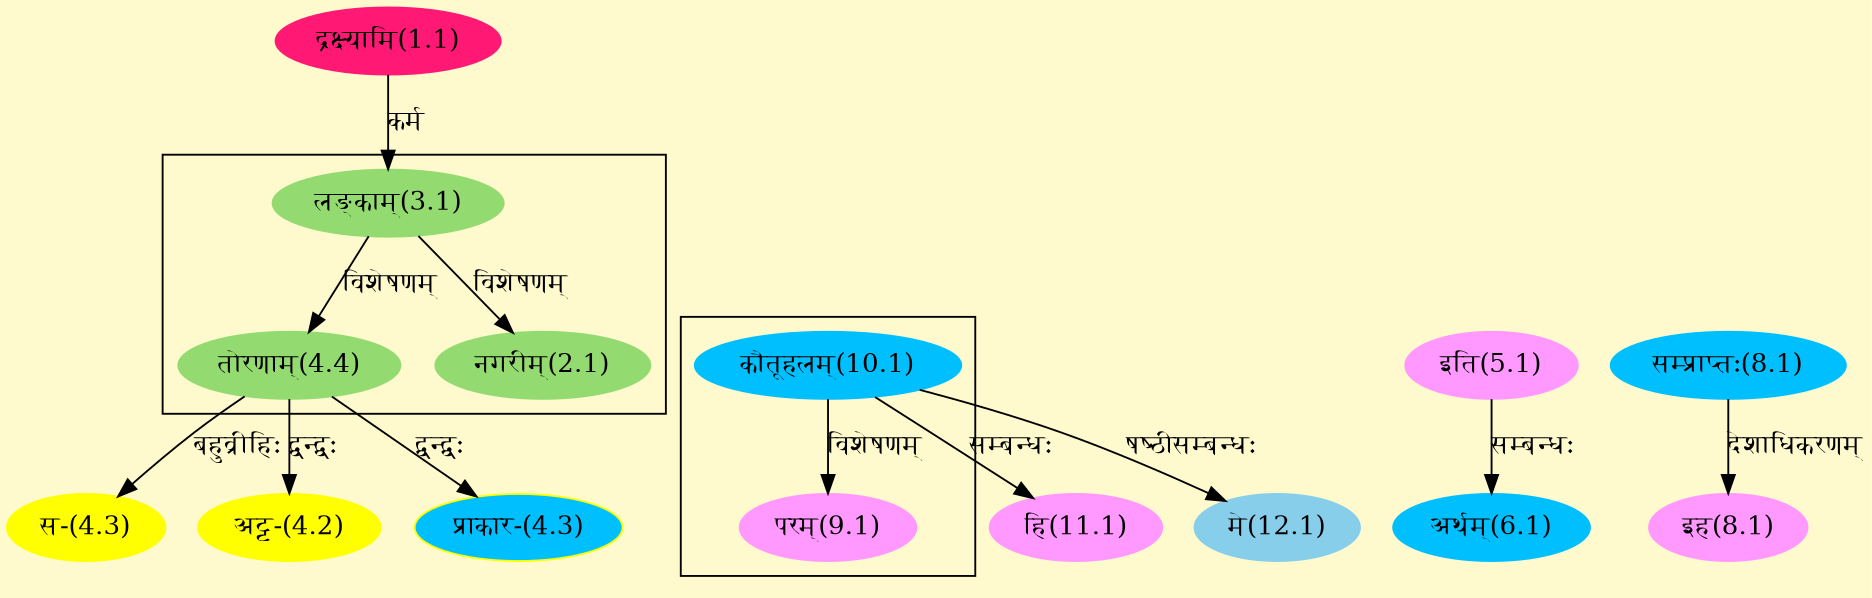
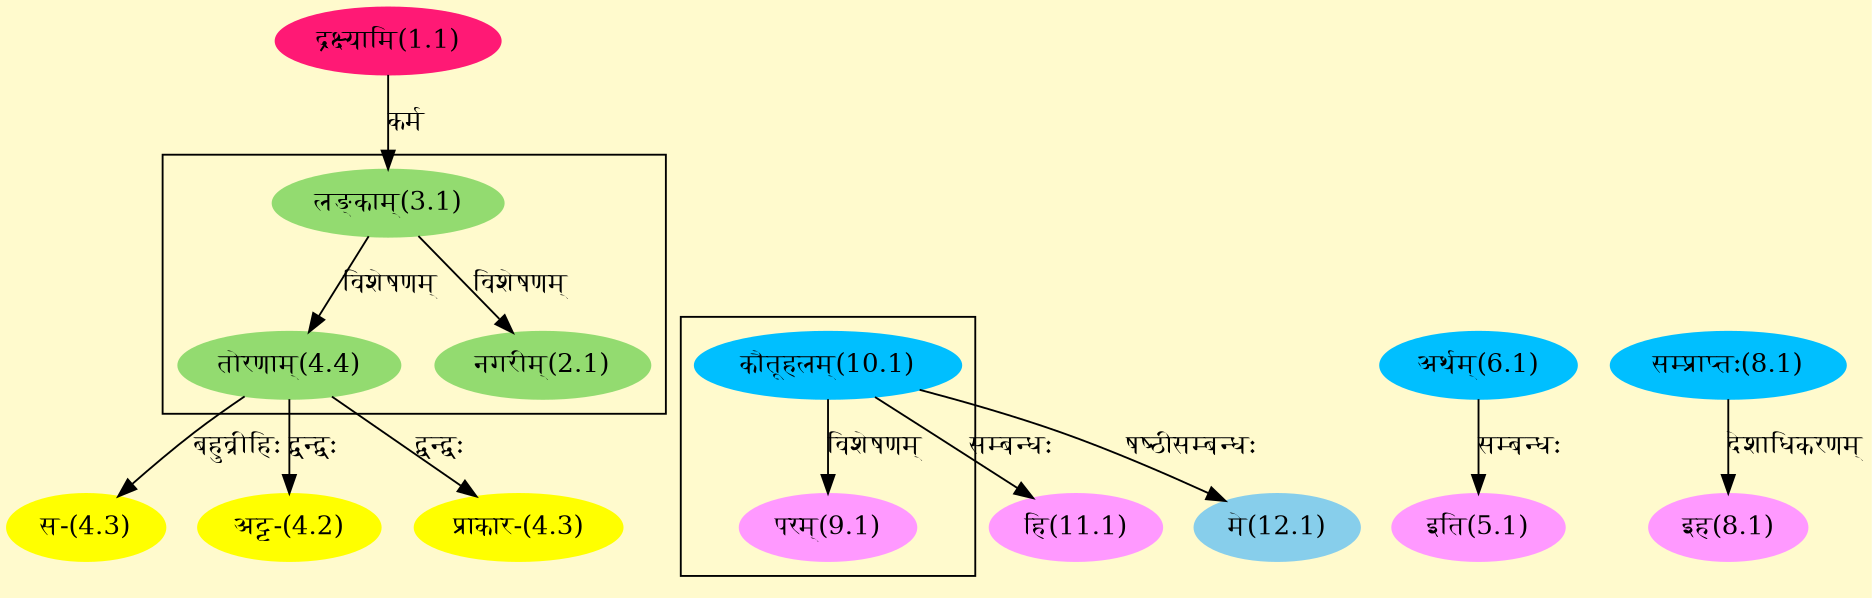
edge "इति(5.1)" -> "अर्थम्(6.1)": reversed
node "प्राकार-(4.3)": fillcolor #00bfff -> #ffff00
